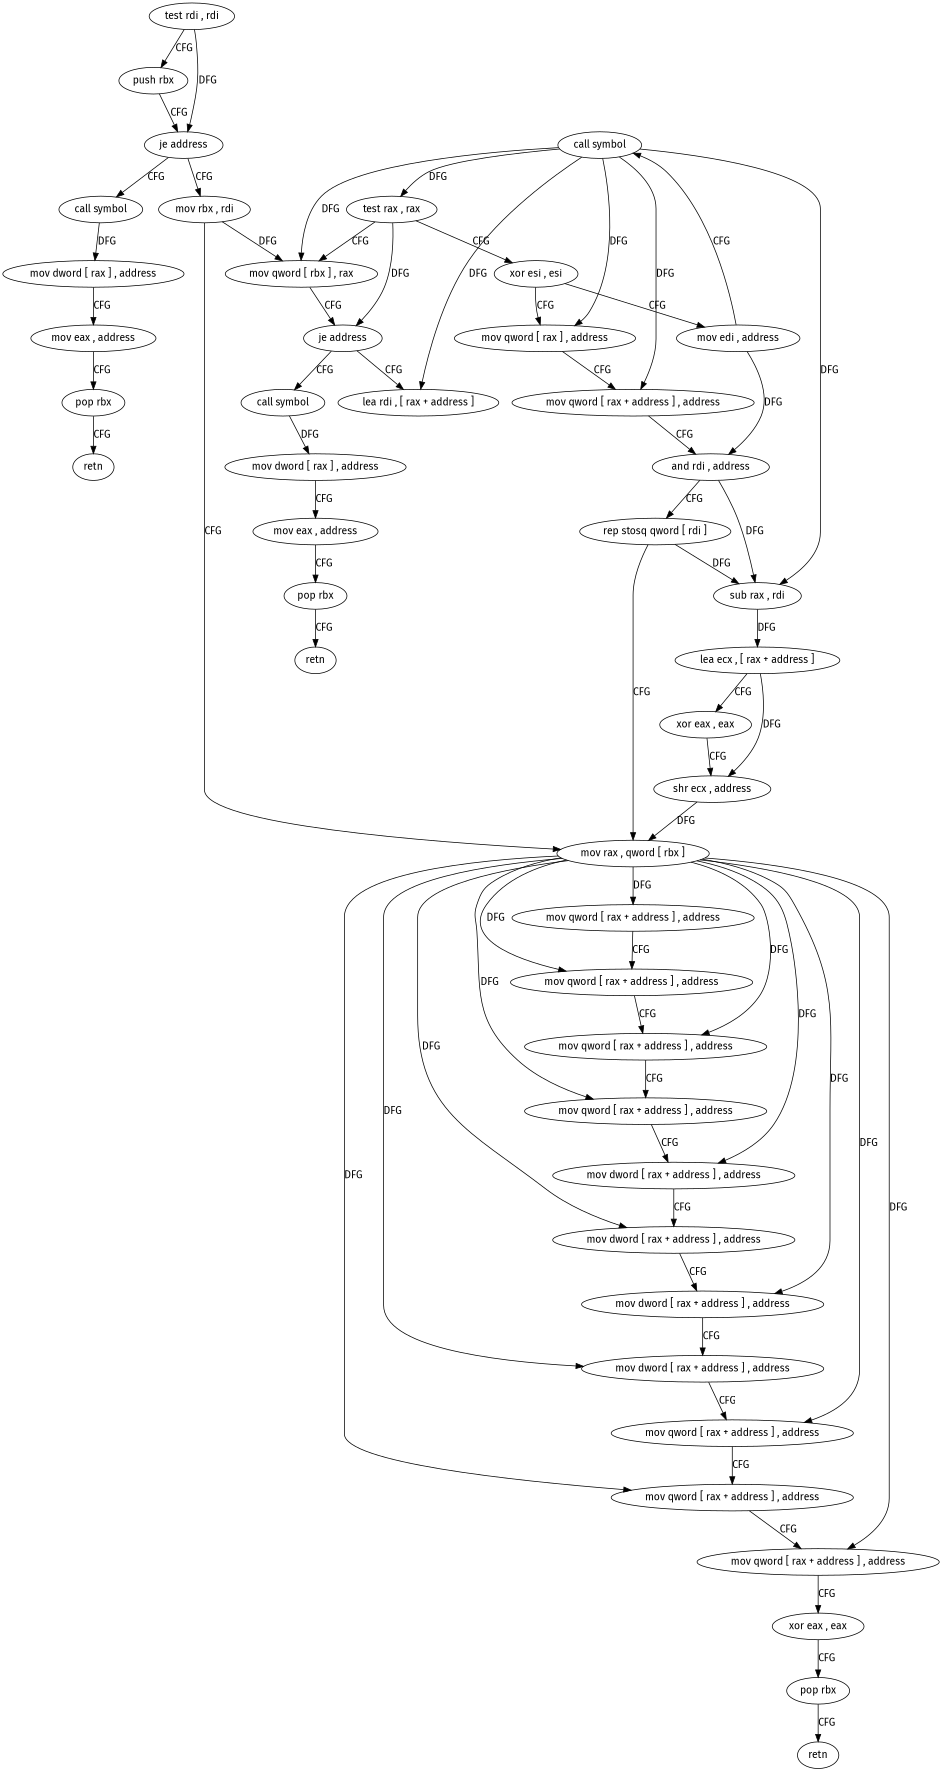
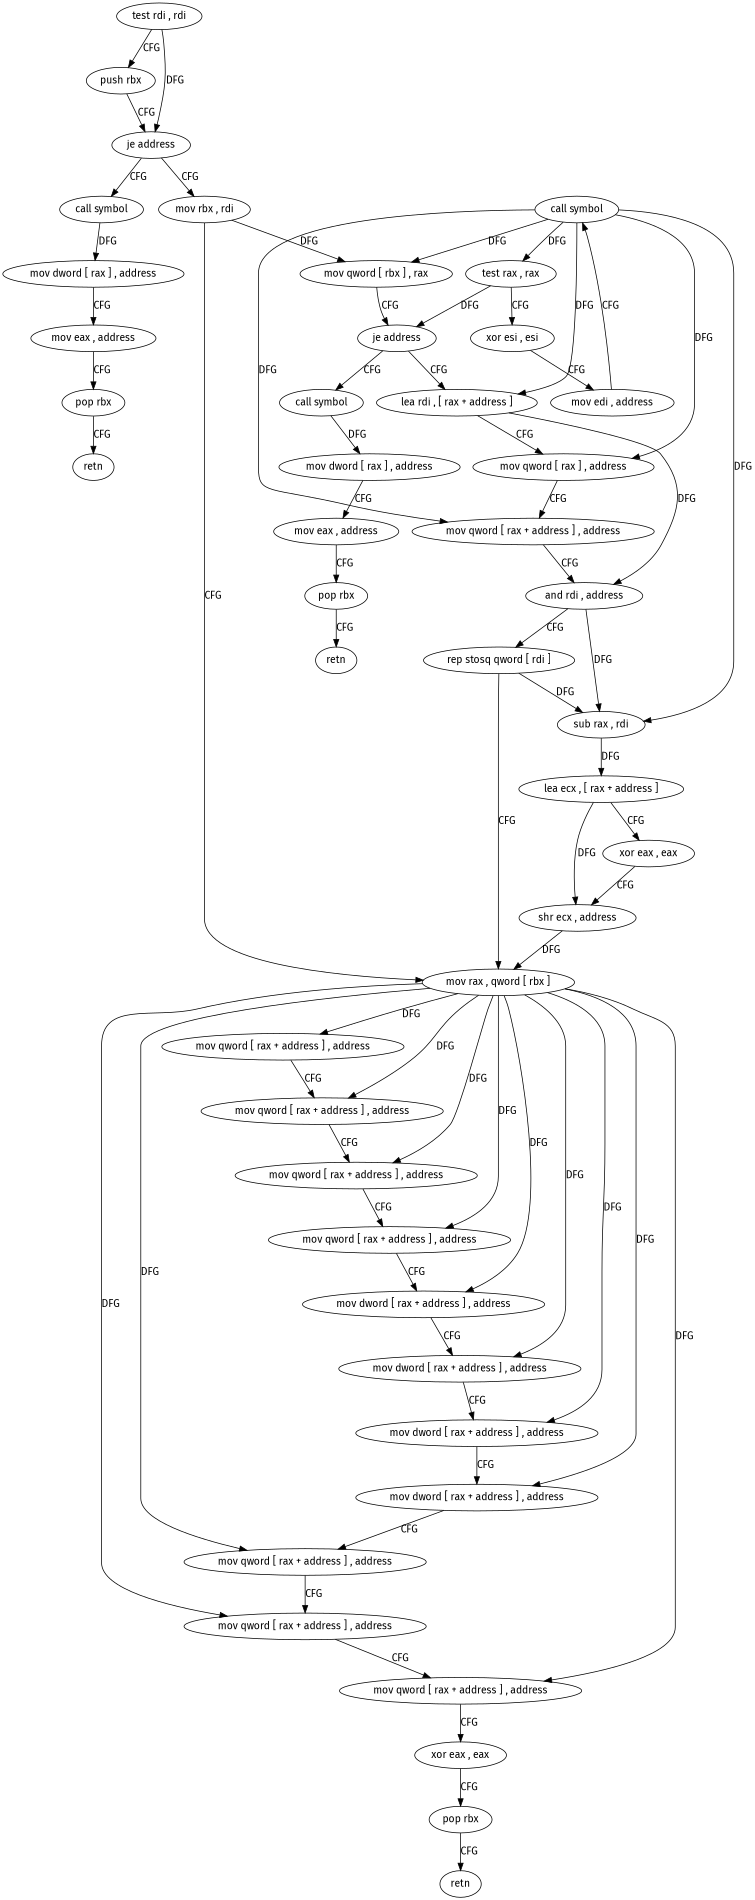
edge "test rax , rax" -> "mov qword [ rbx ] , rax": removed, label "CFG"
edge "xor esi , esi" -> "mov qword [ rax ] , address": now "lea rdi , [ rax + address ]" -> "mov qword [ rax ] , address"
edge "mov edi , address" -> "and rdi , address": now "lea rdi , [ rax + address ]" -> "and rdi , address"
